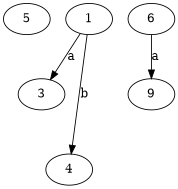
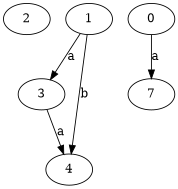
node "5": label "5" -> "2"
node "6": label "6" -> "0"
node "9": label "9" -> "7"
edge "3" -> "4": added, label "a"
